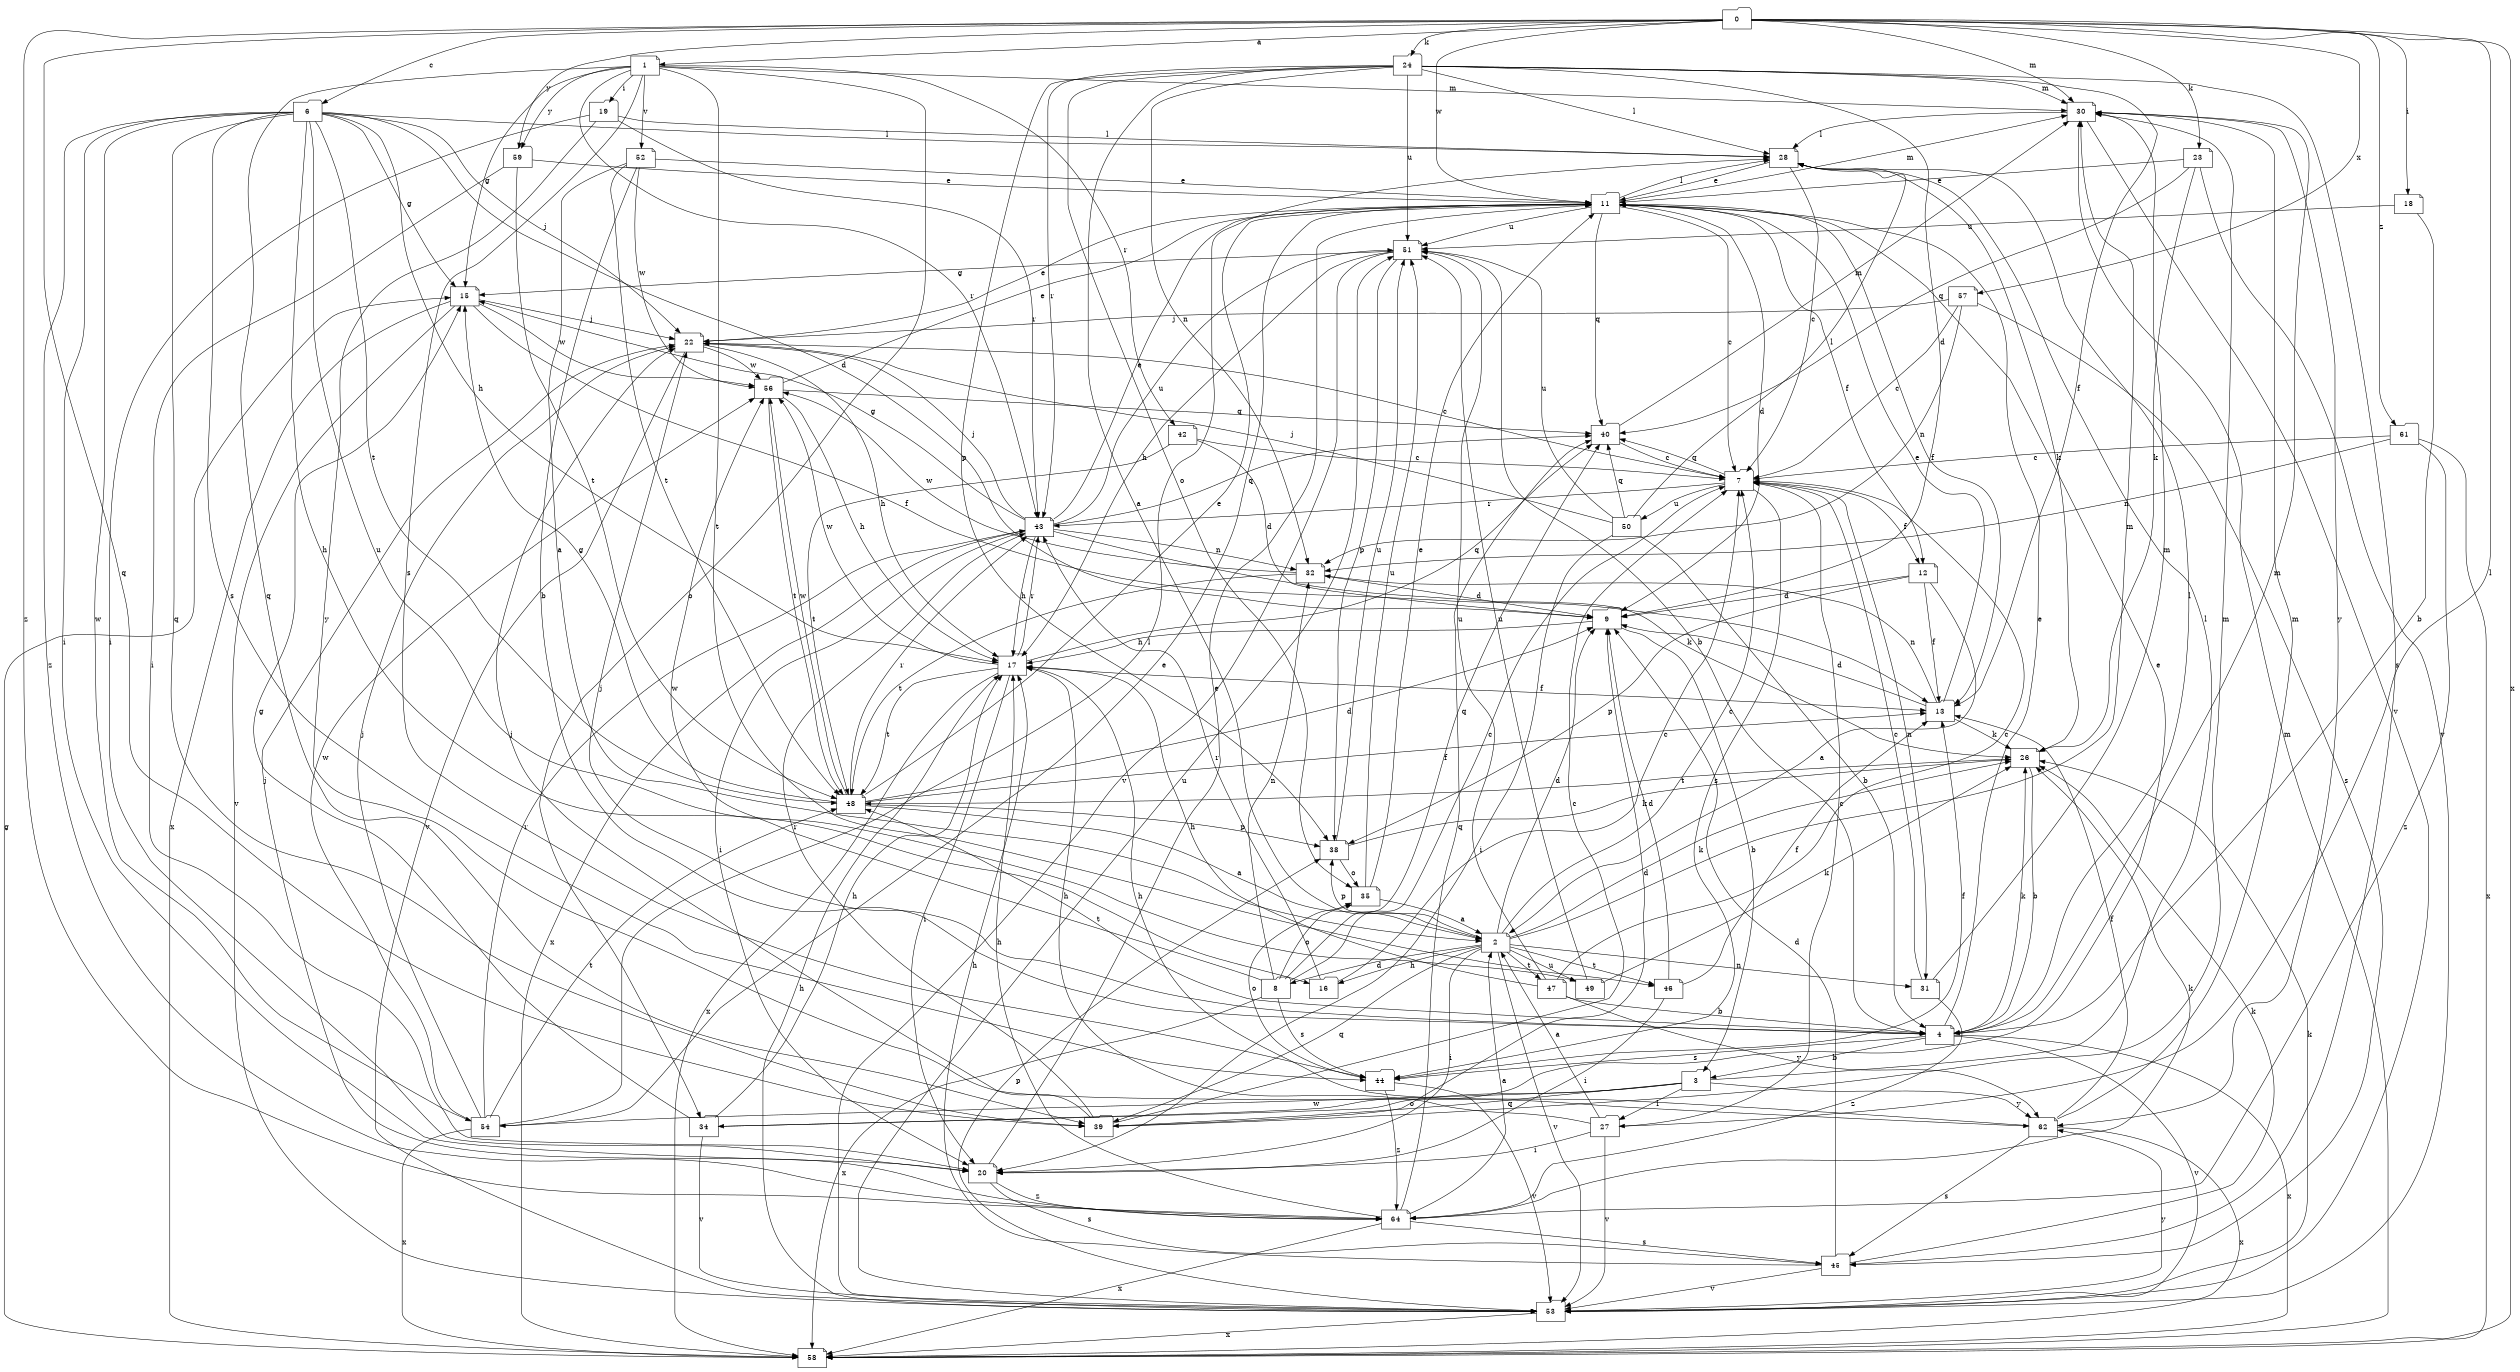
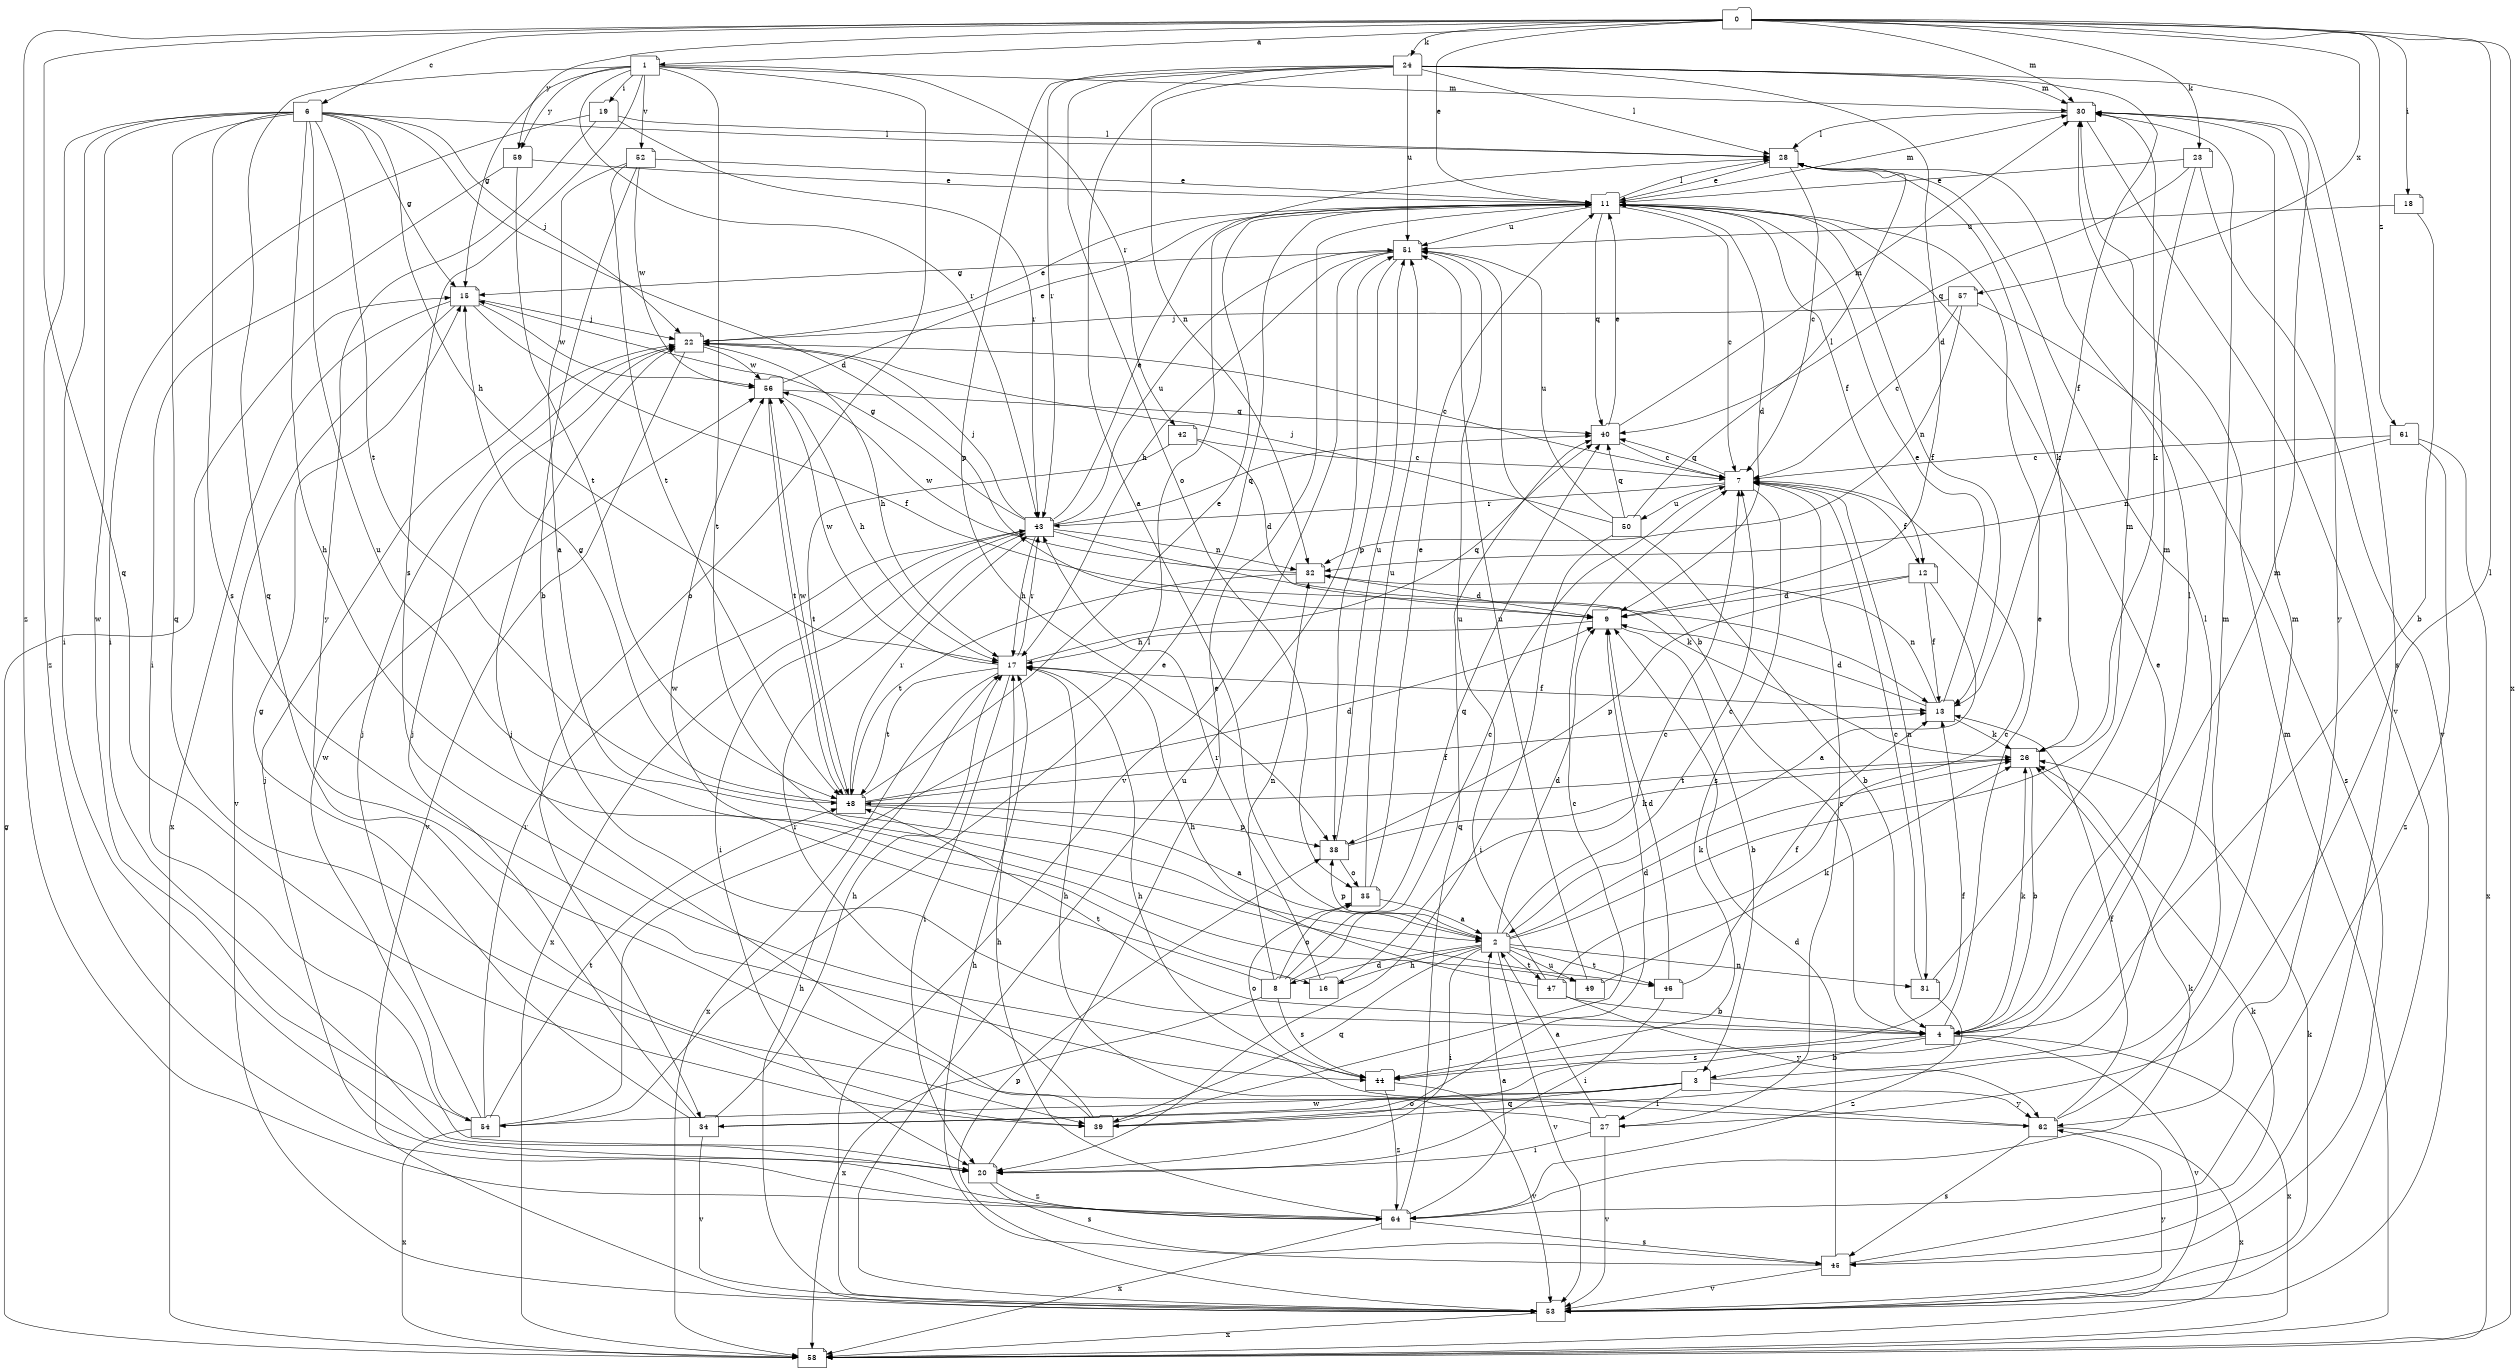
edge "0" -> "11": label "w" -> "e"
edge "40" -> "11": added, label "e"
edge "4" -> "22": now "34" -> "22"
